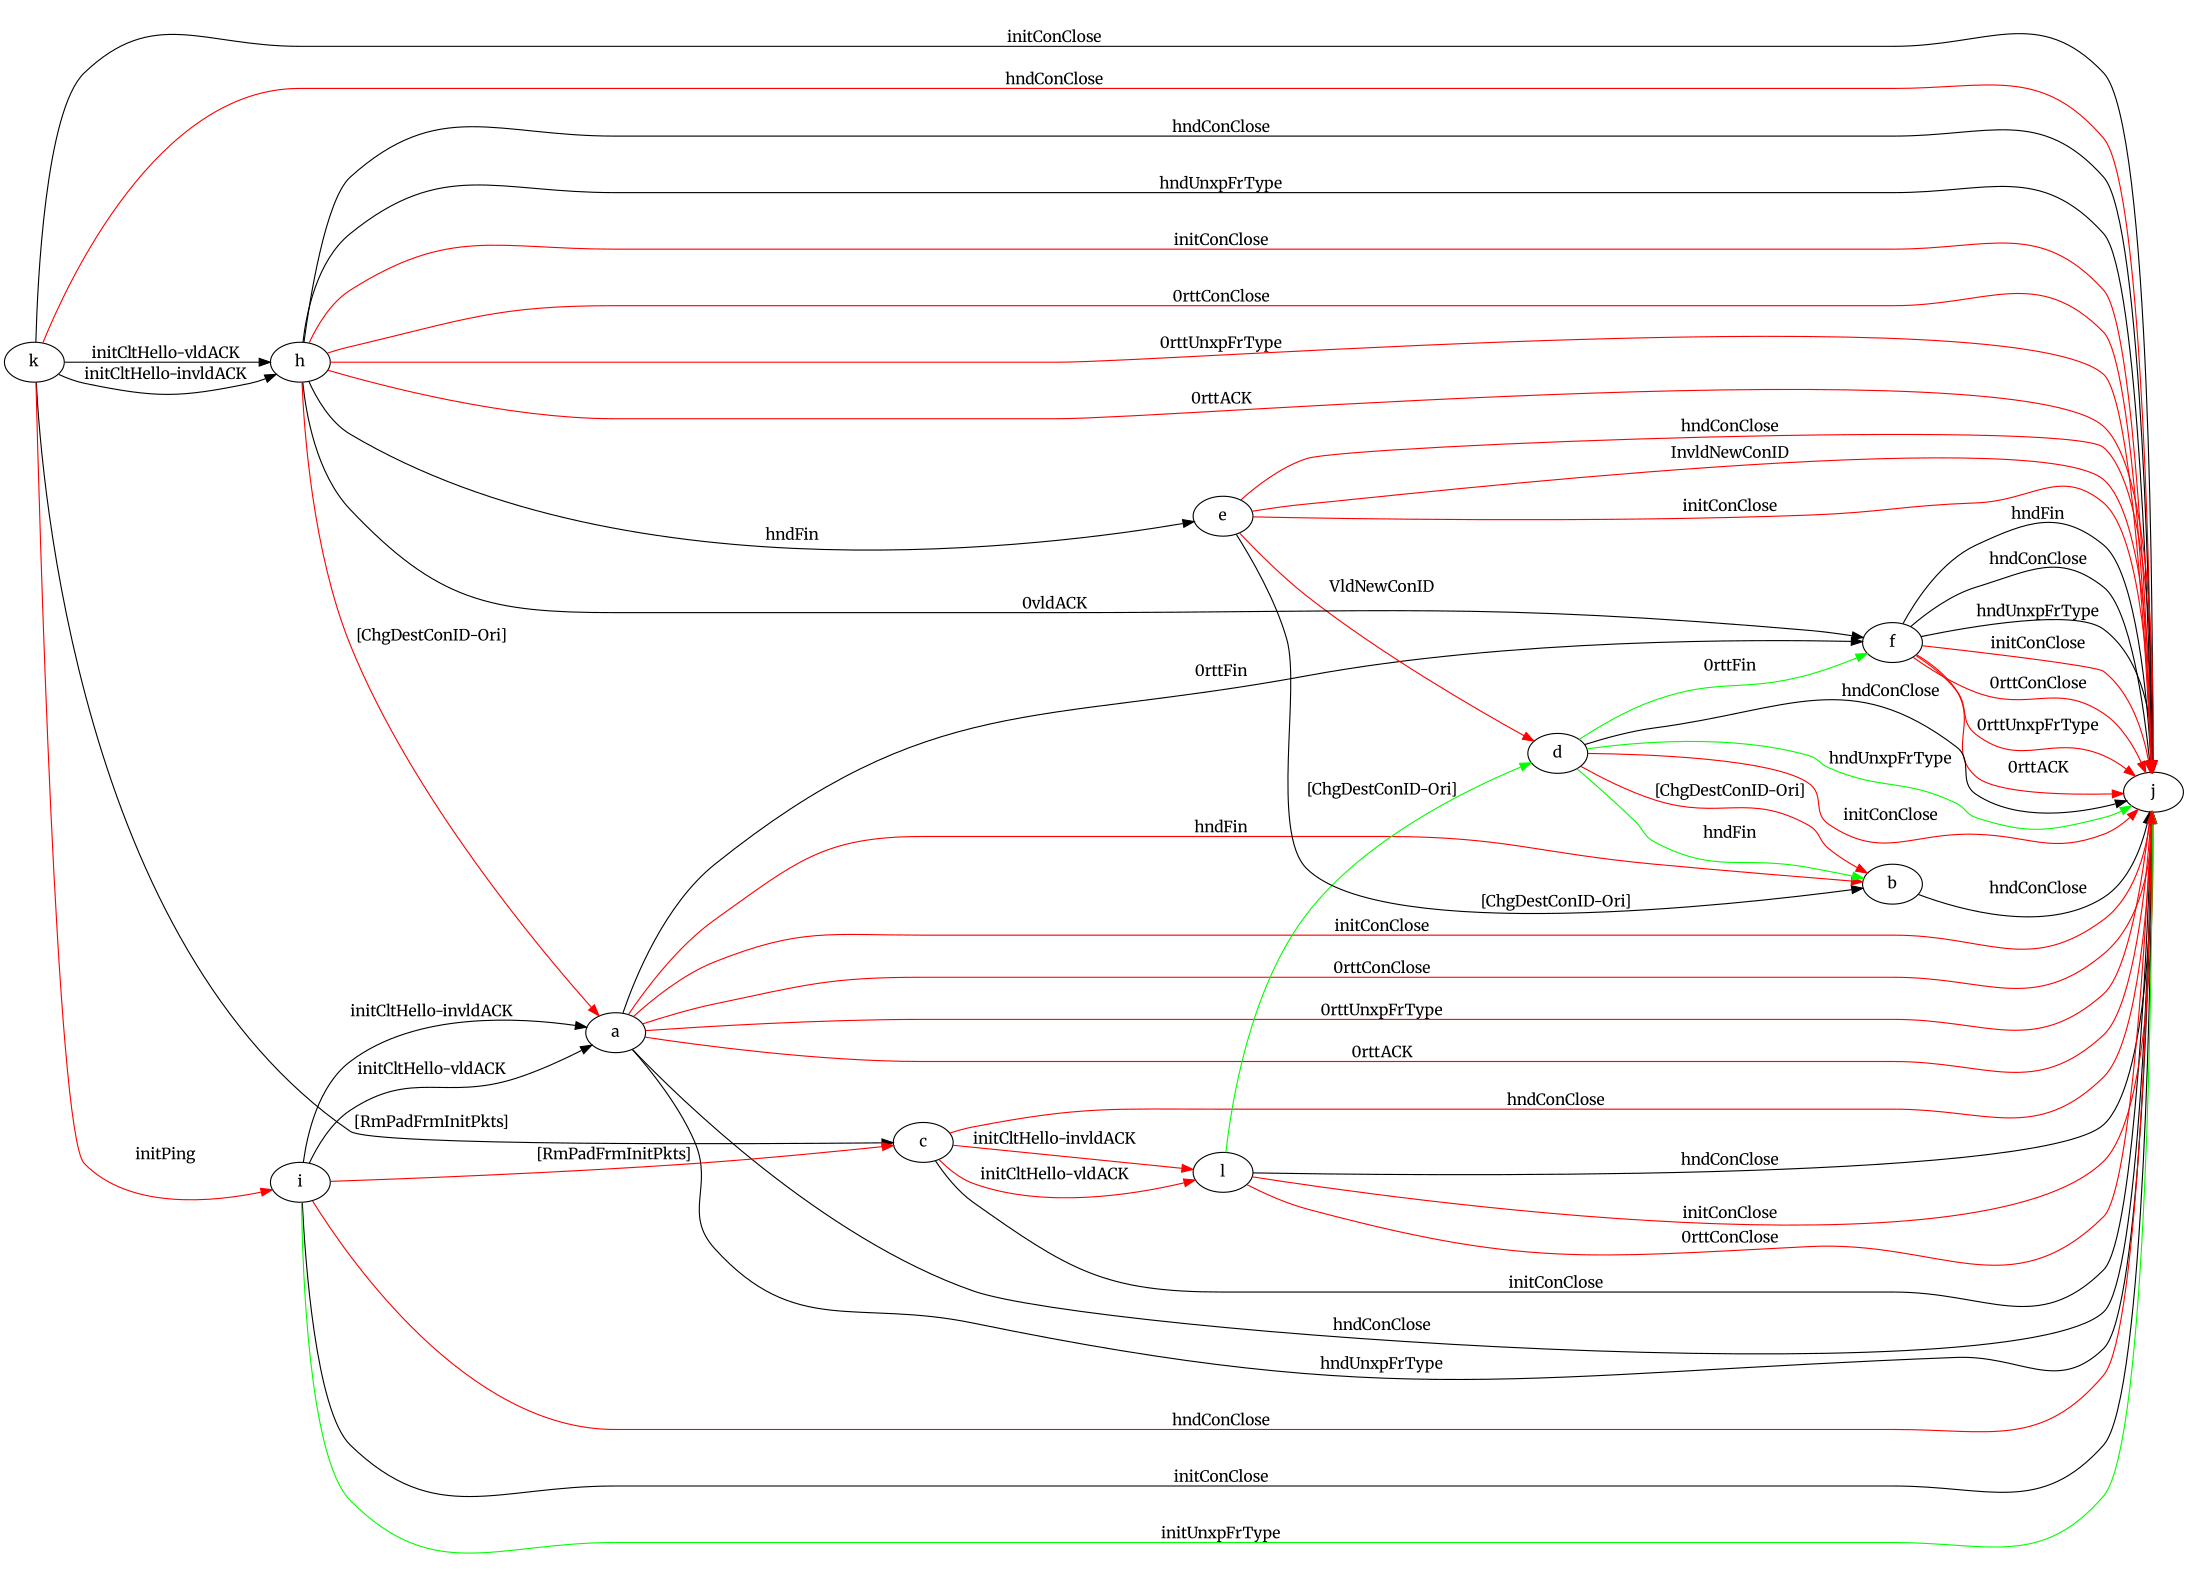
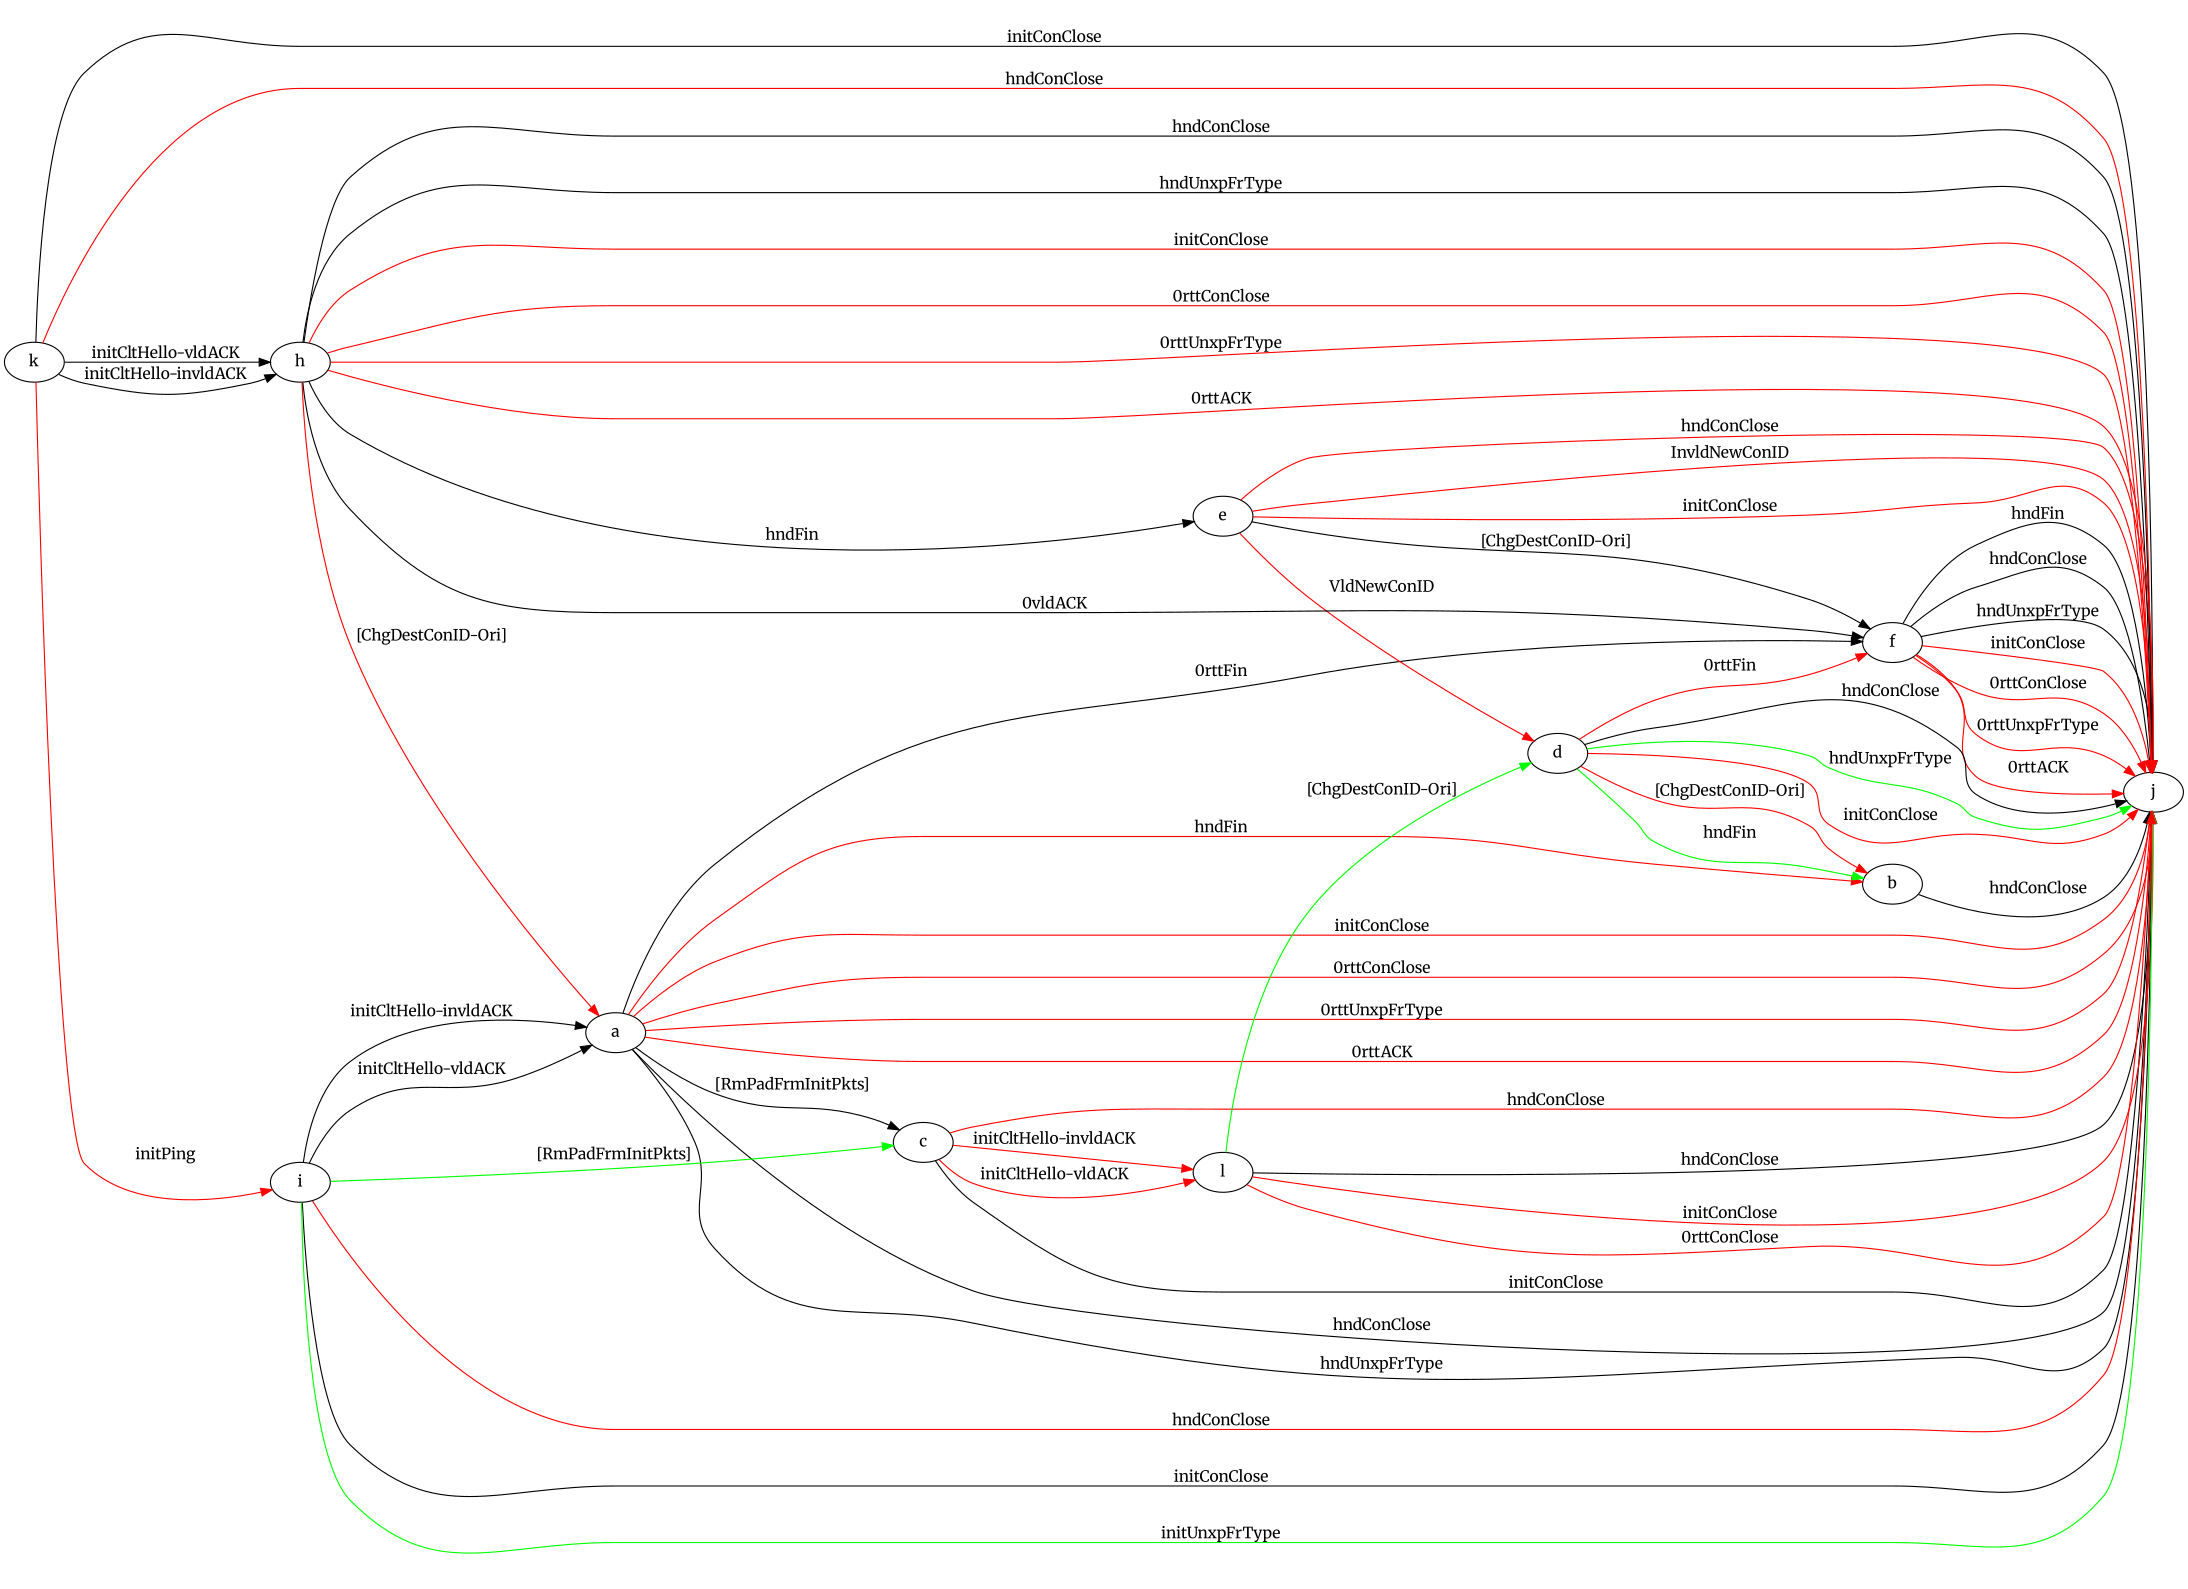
edge "d" -> "f": color green -> red
edge "e" -> "b": now "e" -> "f"
edge "k" -> "c": now "a" -> "c"
edge "i" -> "c": color red -> green
